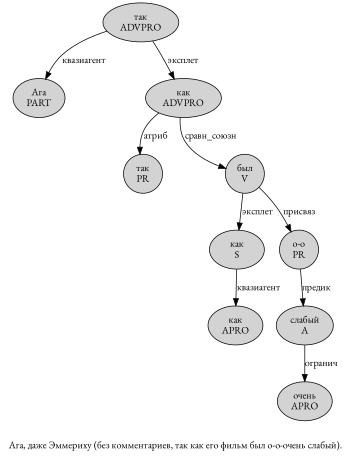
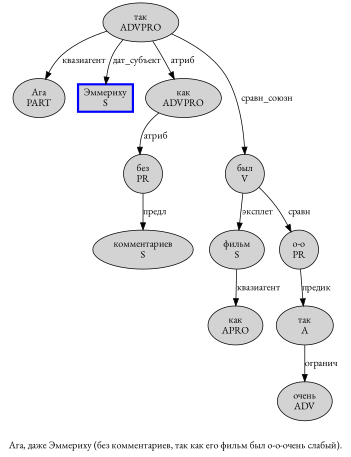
edge "так ADVPRO" -> "как ADVPRO": label "эксплет" -> "атриб"
node "Эммериху S": added
edge "как ADVPRO" -> "был V": now "так ADVPRO" -> "был V"
node "так PR": label "так PR" -> "без PR"
edge "был V" -> "о-о PR": label "присвяз" -> "сравн"
node "комментариев S": added
node "как S": label "как S" -> "фильм S"
node "слабый A": label "слабый A" -> "так A"
node "очень APRO": label "очень APRO" -> "очень ADV"
